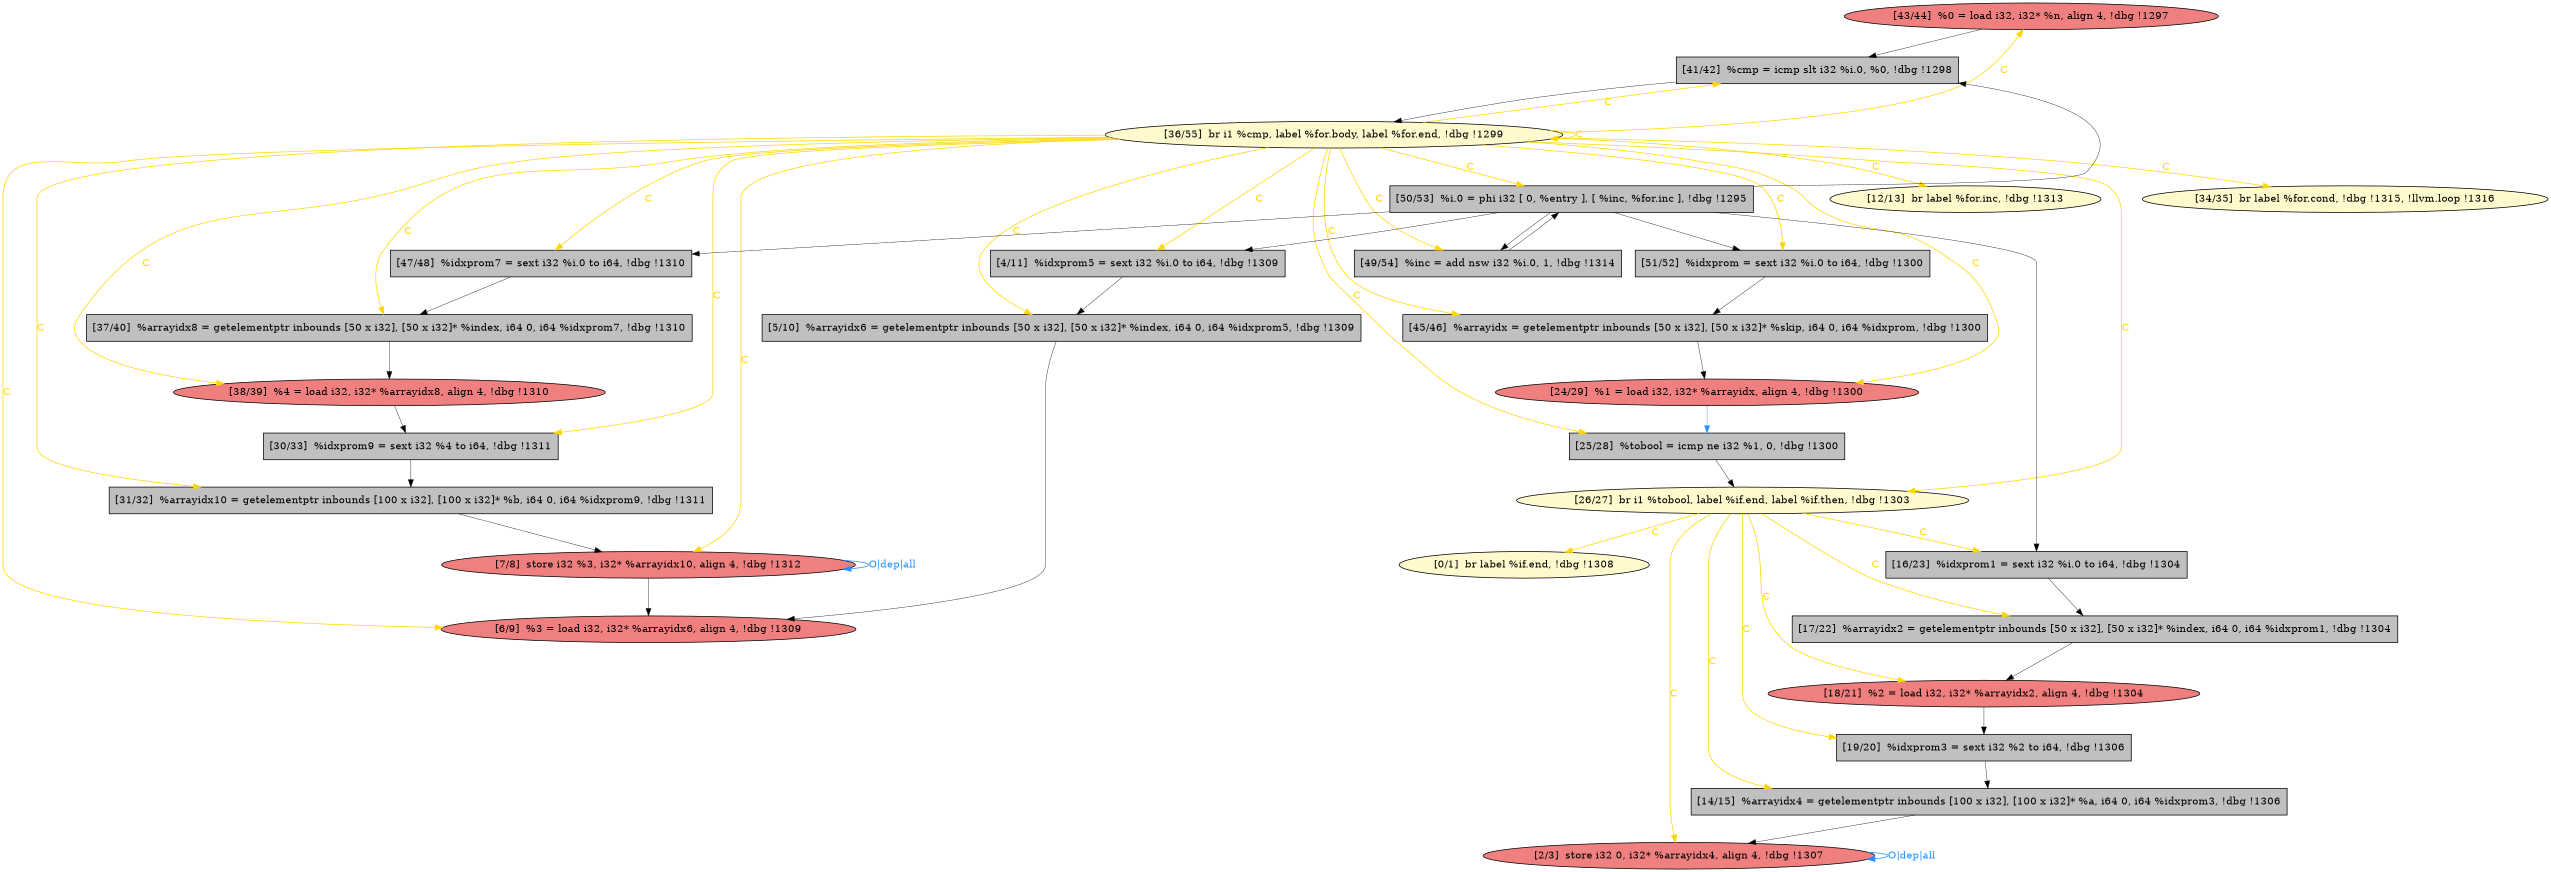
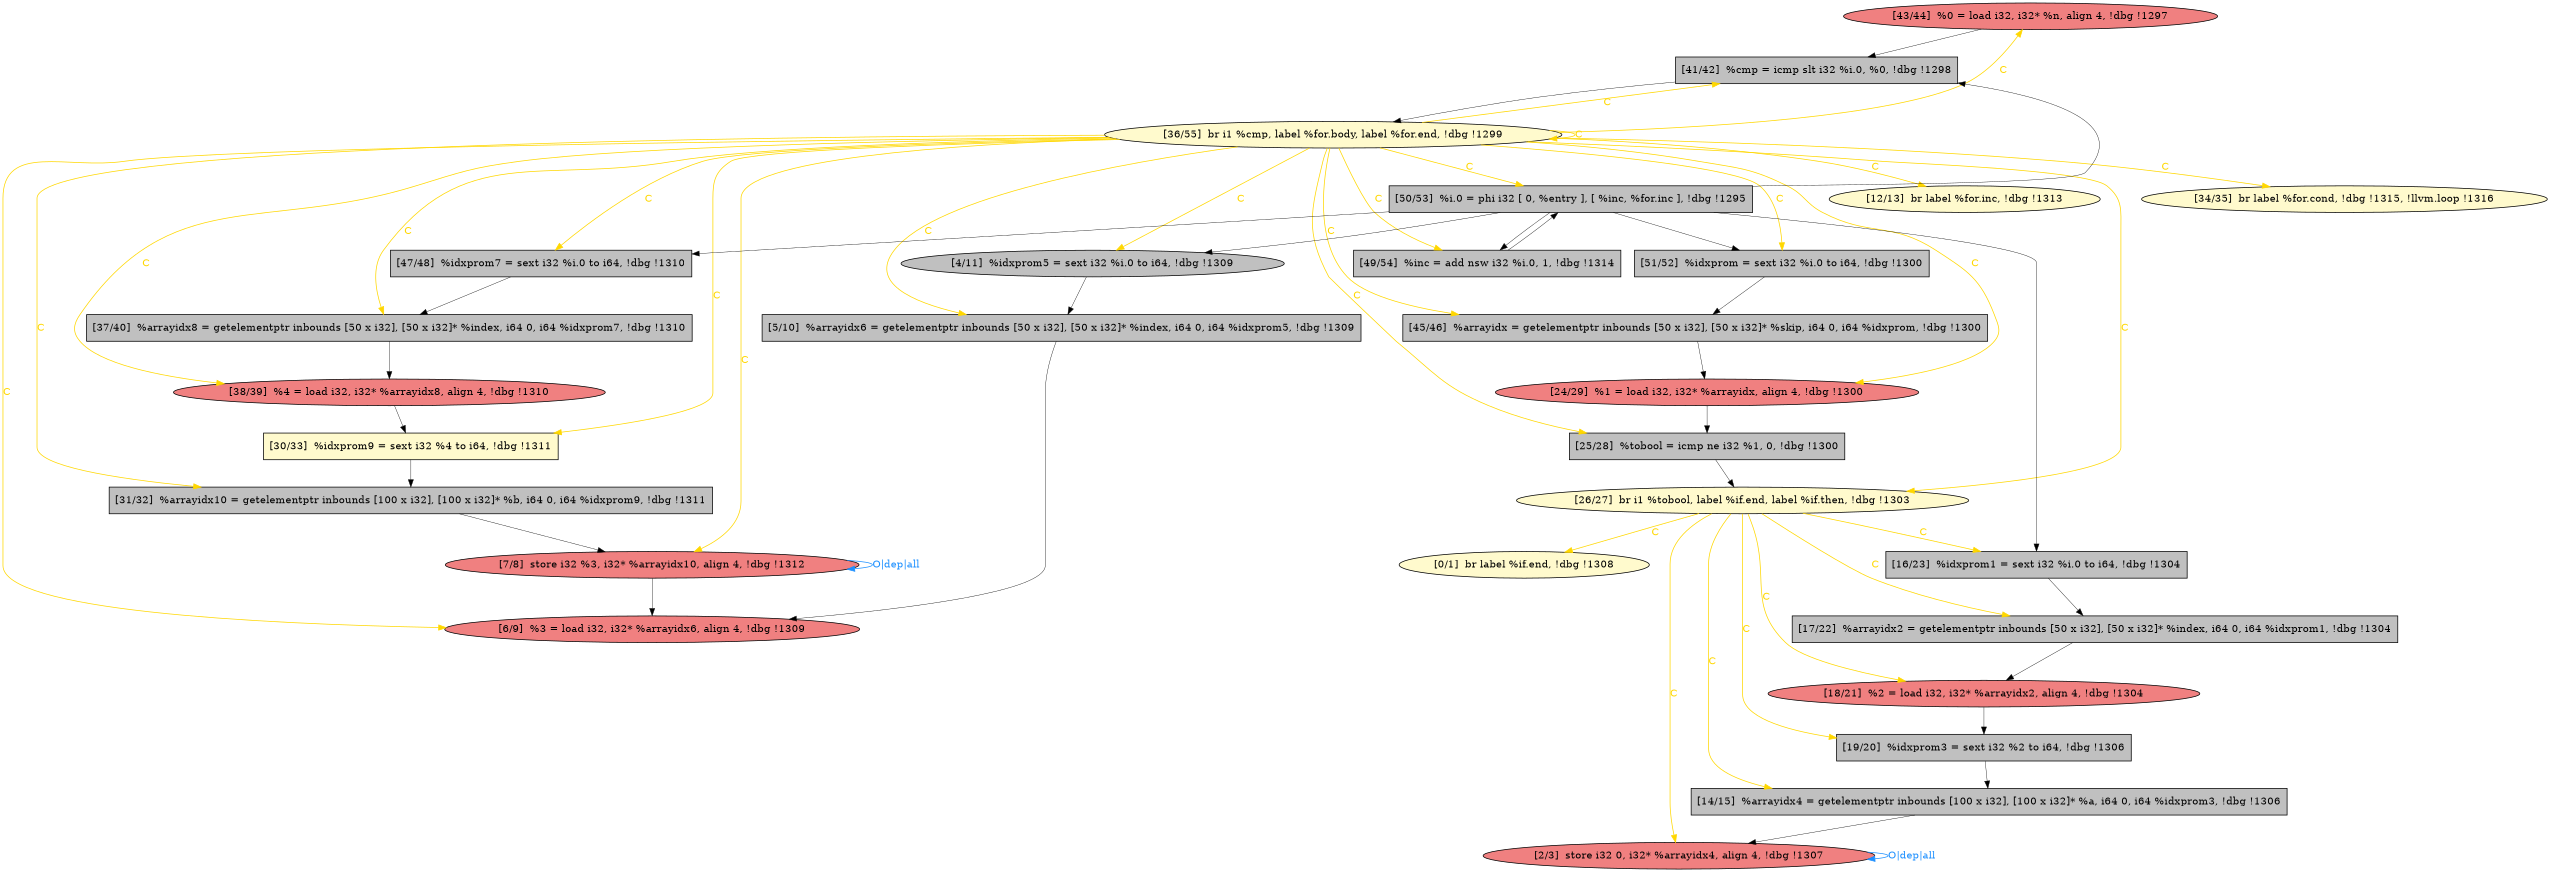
node "[4/11]  %idxprom5 = sext i32 %i.0 to i64, !dbg !1309": shape box -> ellipse
edge "[24/29]  %1 = load i32, i32* %arrayidx, align 4, !dbg !1300" -> "[25/28]  %tobool = icmp ne i32 %1, 0, !dbg !1300": color dodgerblue -> black
node "[30/33]  %idxprom9 = sext i32 %4 to i64, !dbg !1311": fillcolor grey -> lemonchiffon
